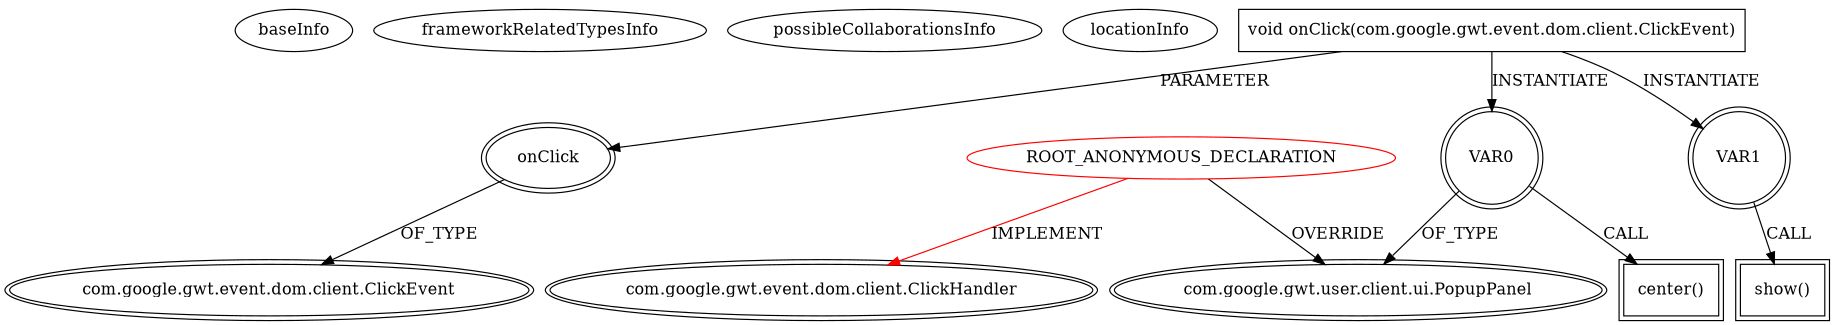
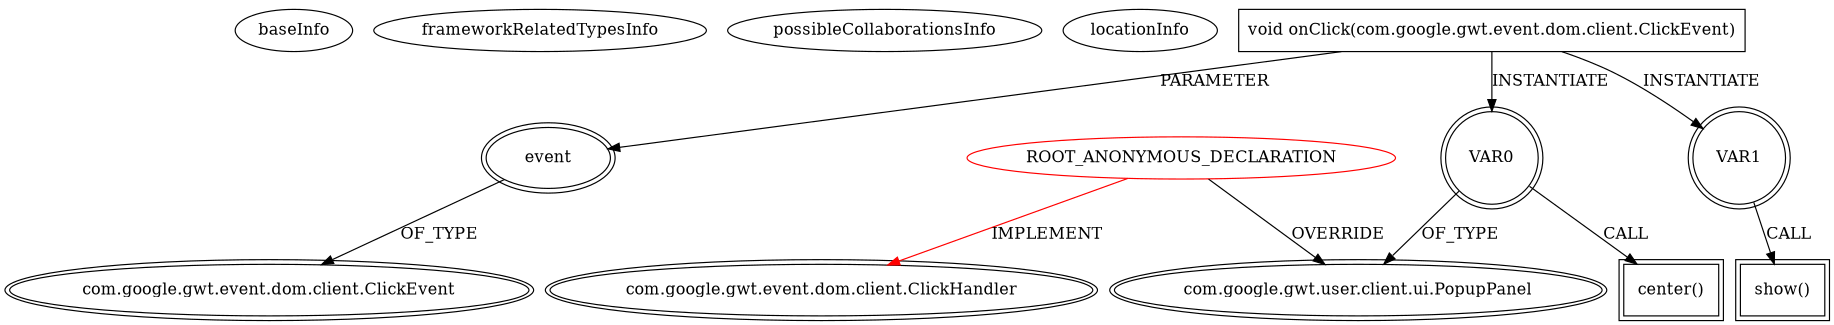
node "onClick": label "onClick" -> "event"
